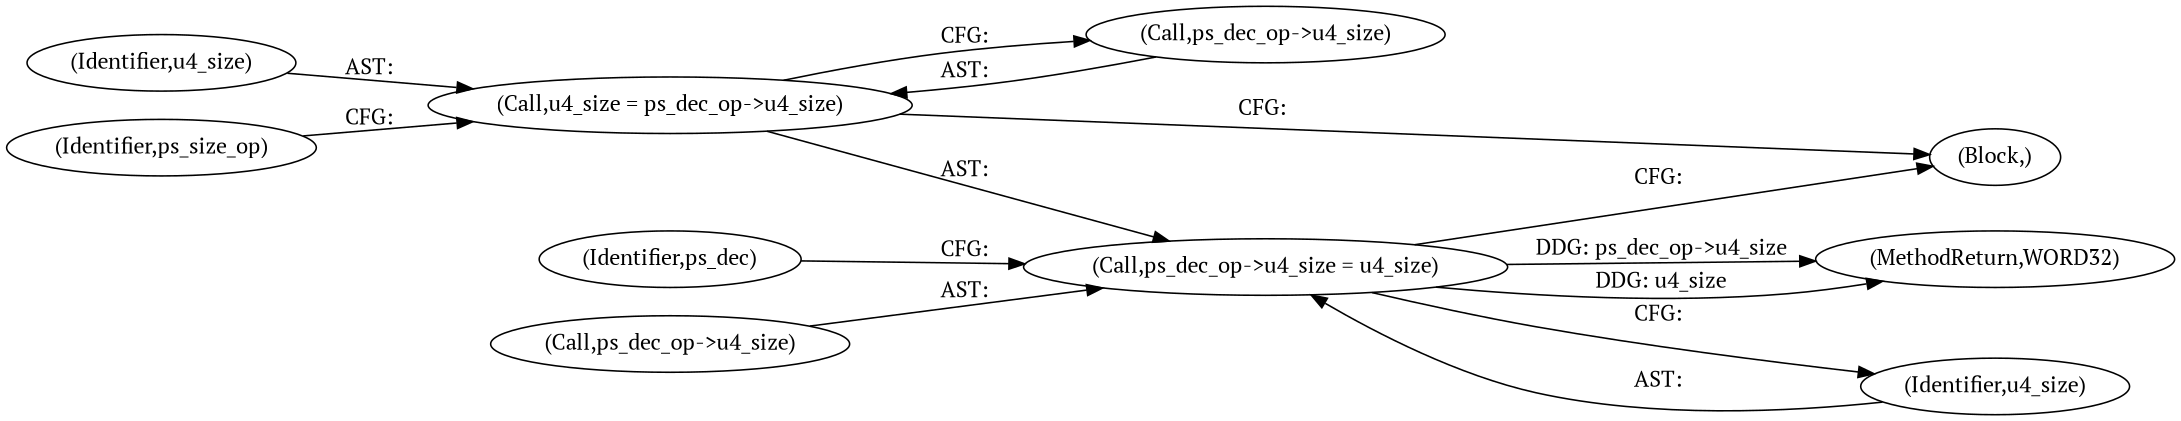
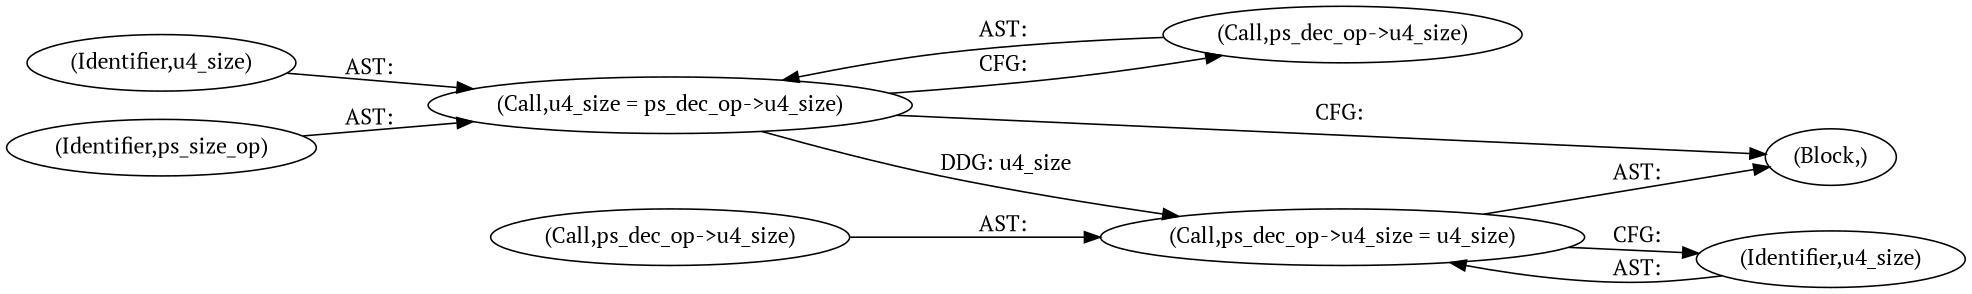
edge "(Identifier,ps_size_op)" -> "(Call,u4_size = ps_dec_op->u4_size)": label "CFG: " -> "AST: "
edge "(Call,u4_size = ps_dec_op->u4_size)" -> "(Call,ps_dec_op->u4_size = u4_size)": label "AST: " -> "DDG: u4_size"
edge "(Call,ps_dec_op->u4_size = u4_size)" -> "(Block,)": label "CFG: " -> "AST: "
node "(Identifier,ps_dec)": removed
node "(MethodReturn,WORD32)": removed
